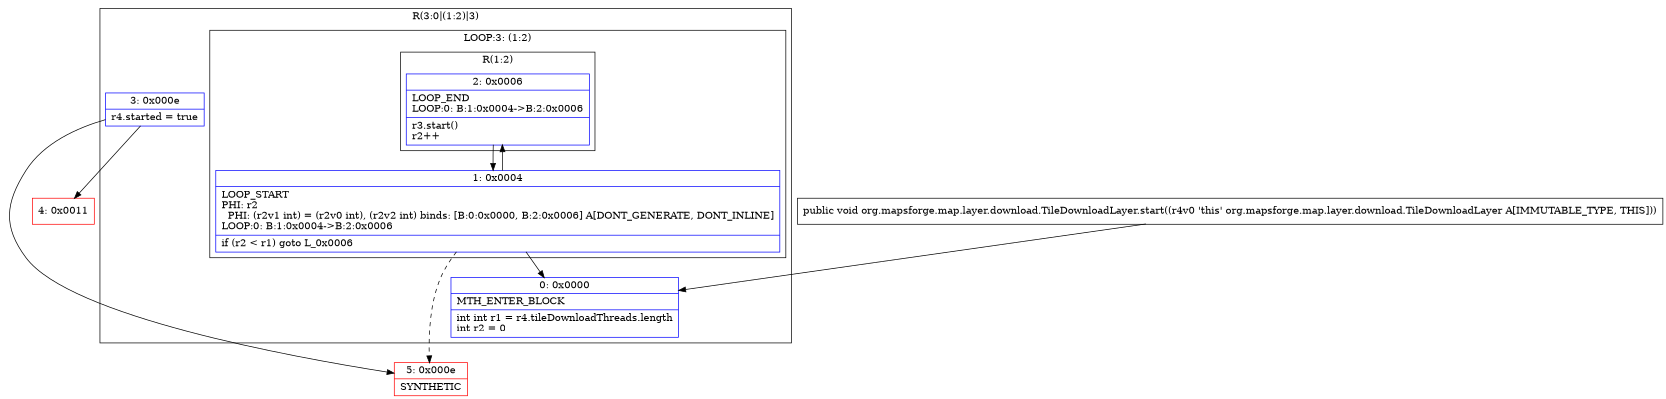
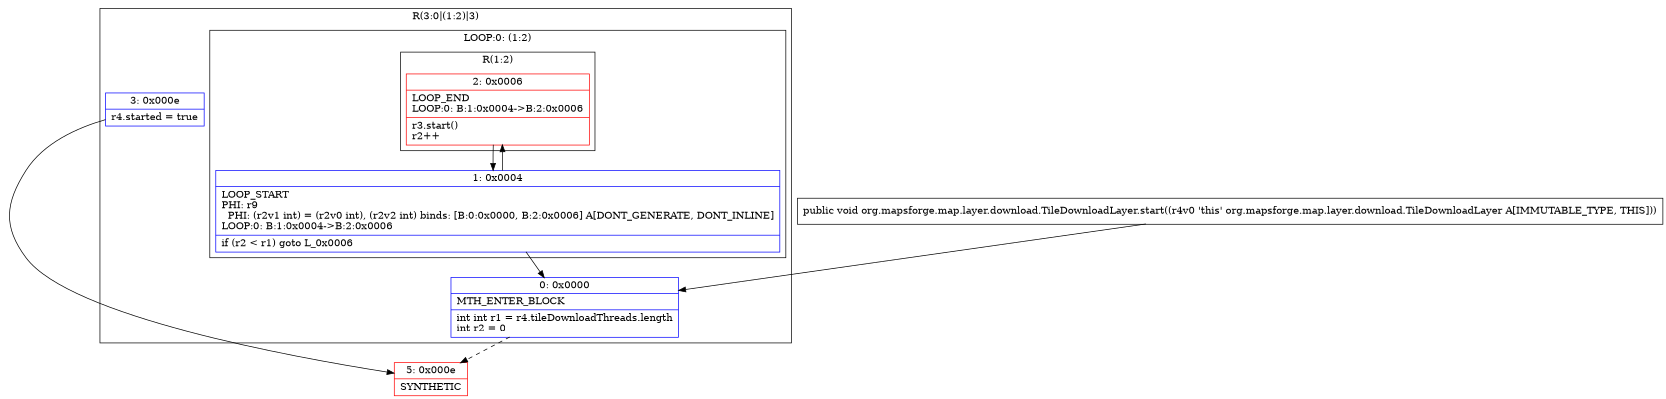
cluster "LOOP:3: (1:2)": label "LOOP:3: (1:2)" -> "LOOP:0: (1:2)"
node "2: 0x0006": color blue -> red
node "1: 0x0004": text "PHI: r2" -> "PHI: r9"
node "4: 0x0011": removed
edge "1: 0x0004" -> "5: 0x000e": now "0: 0x0000" -> "5: 0x000e"
